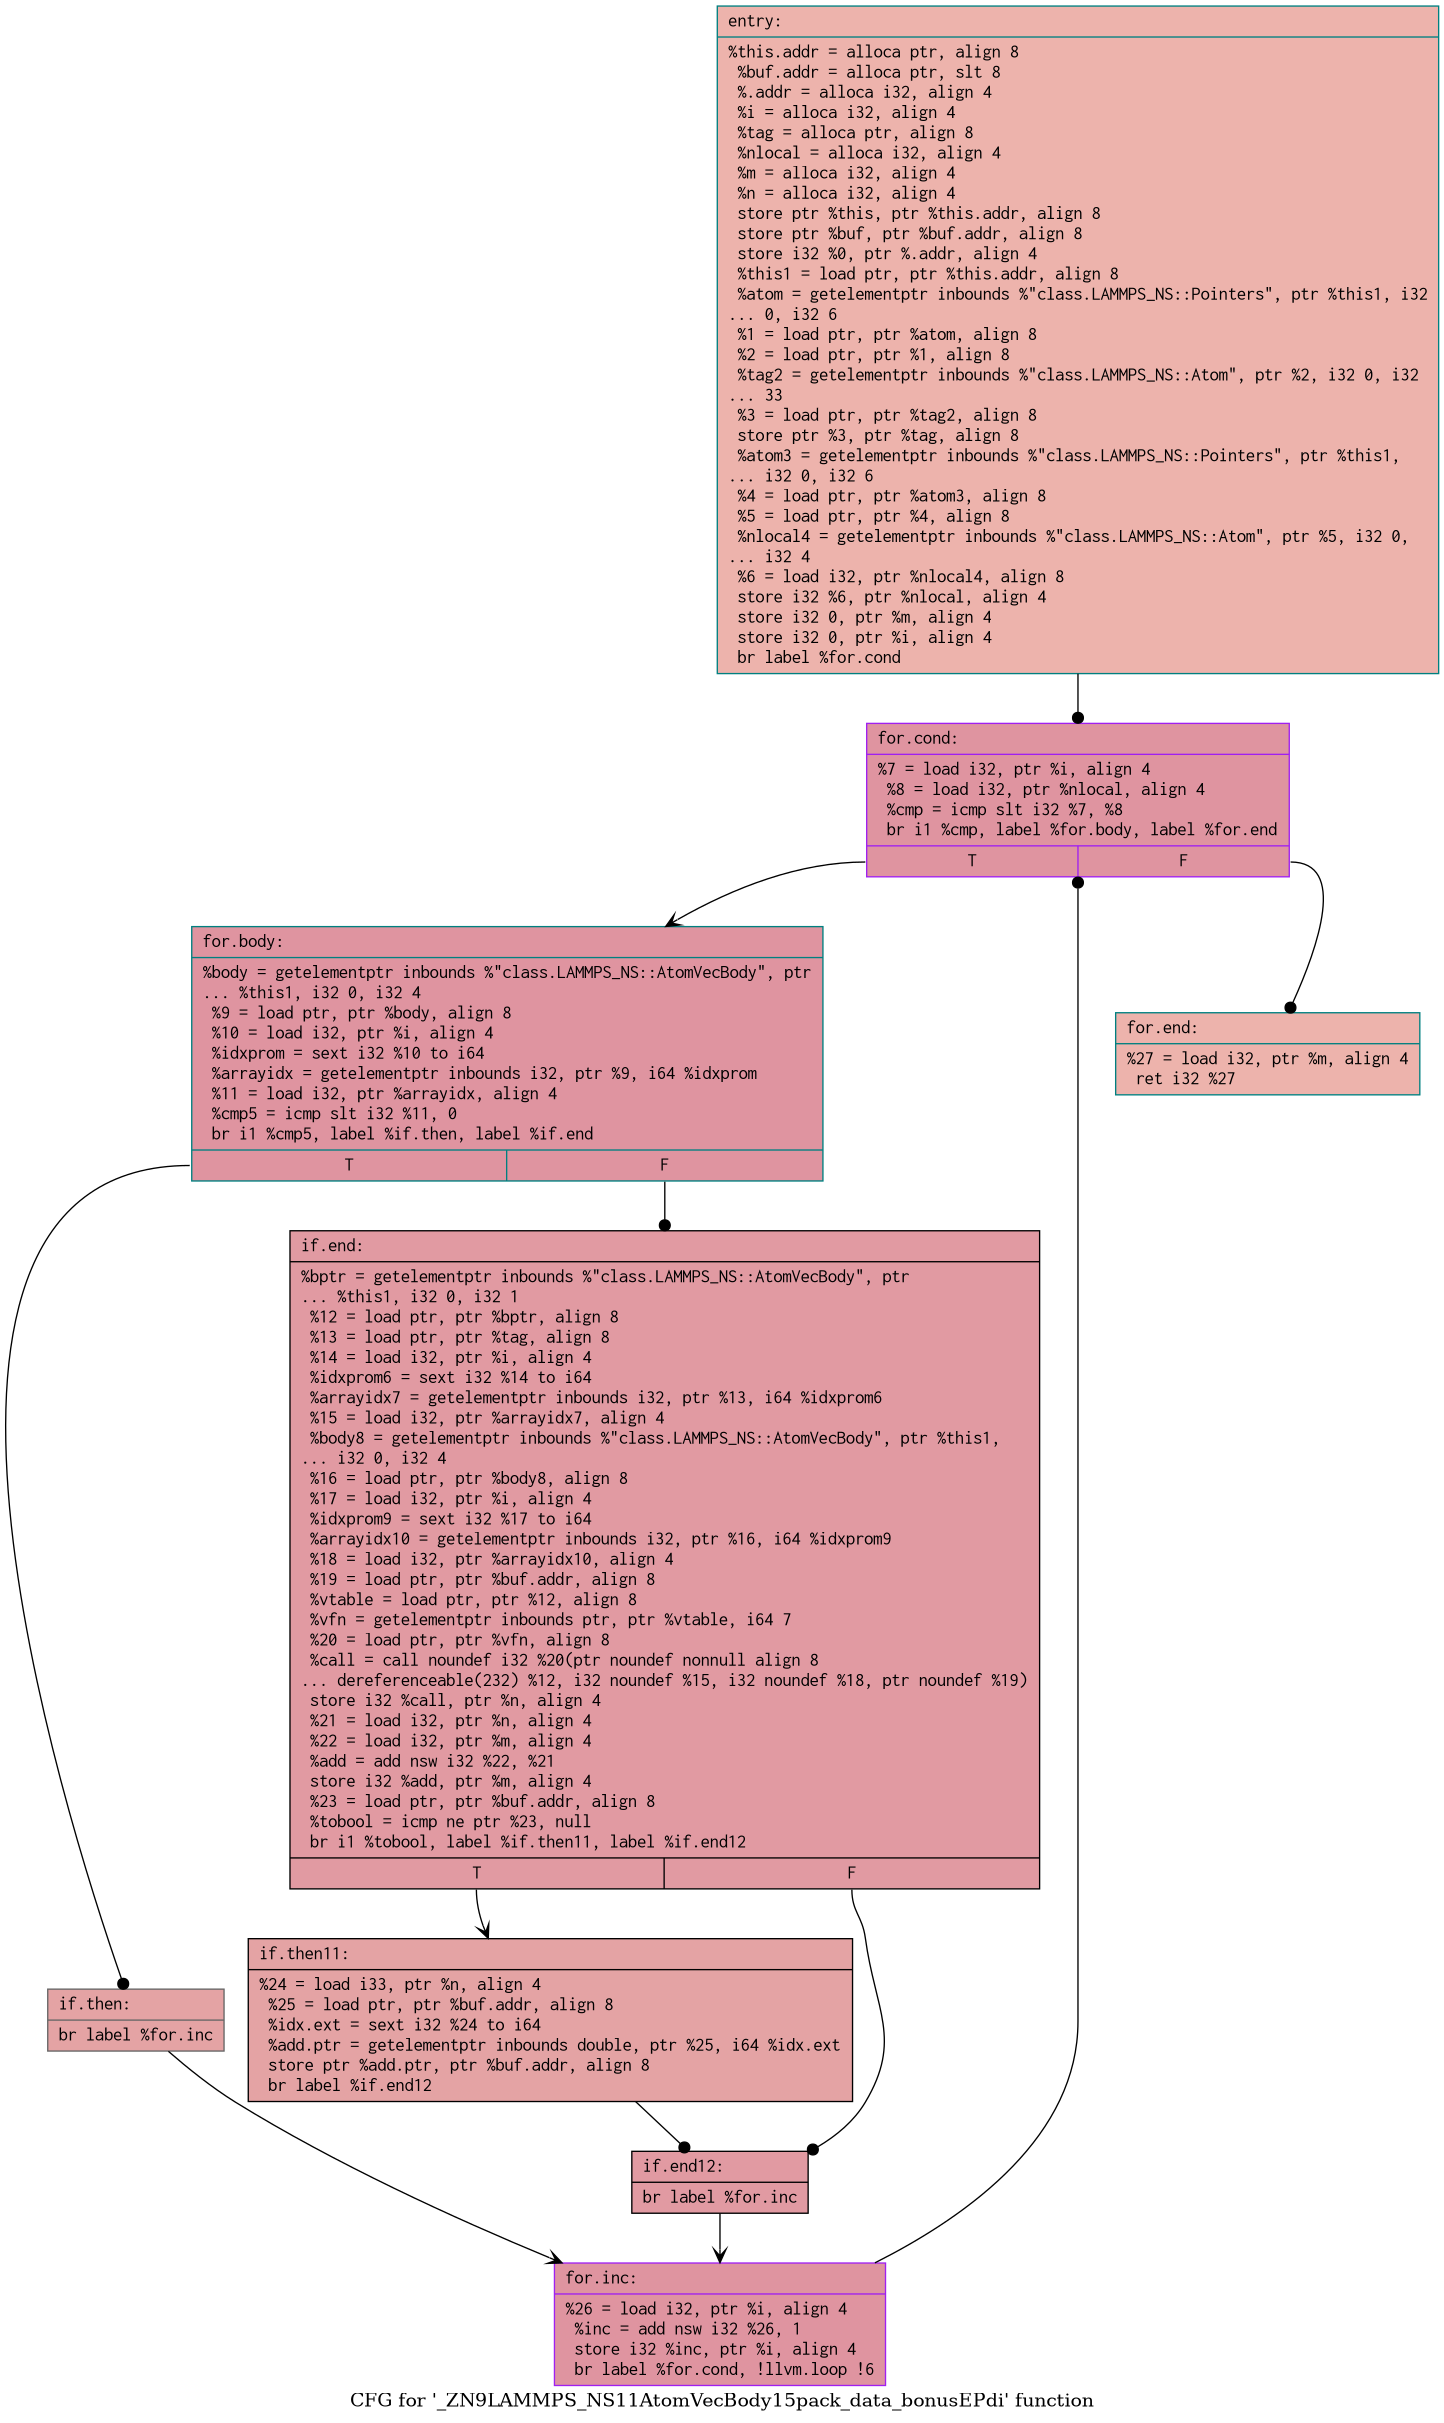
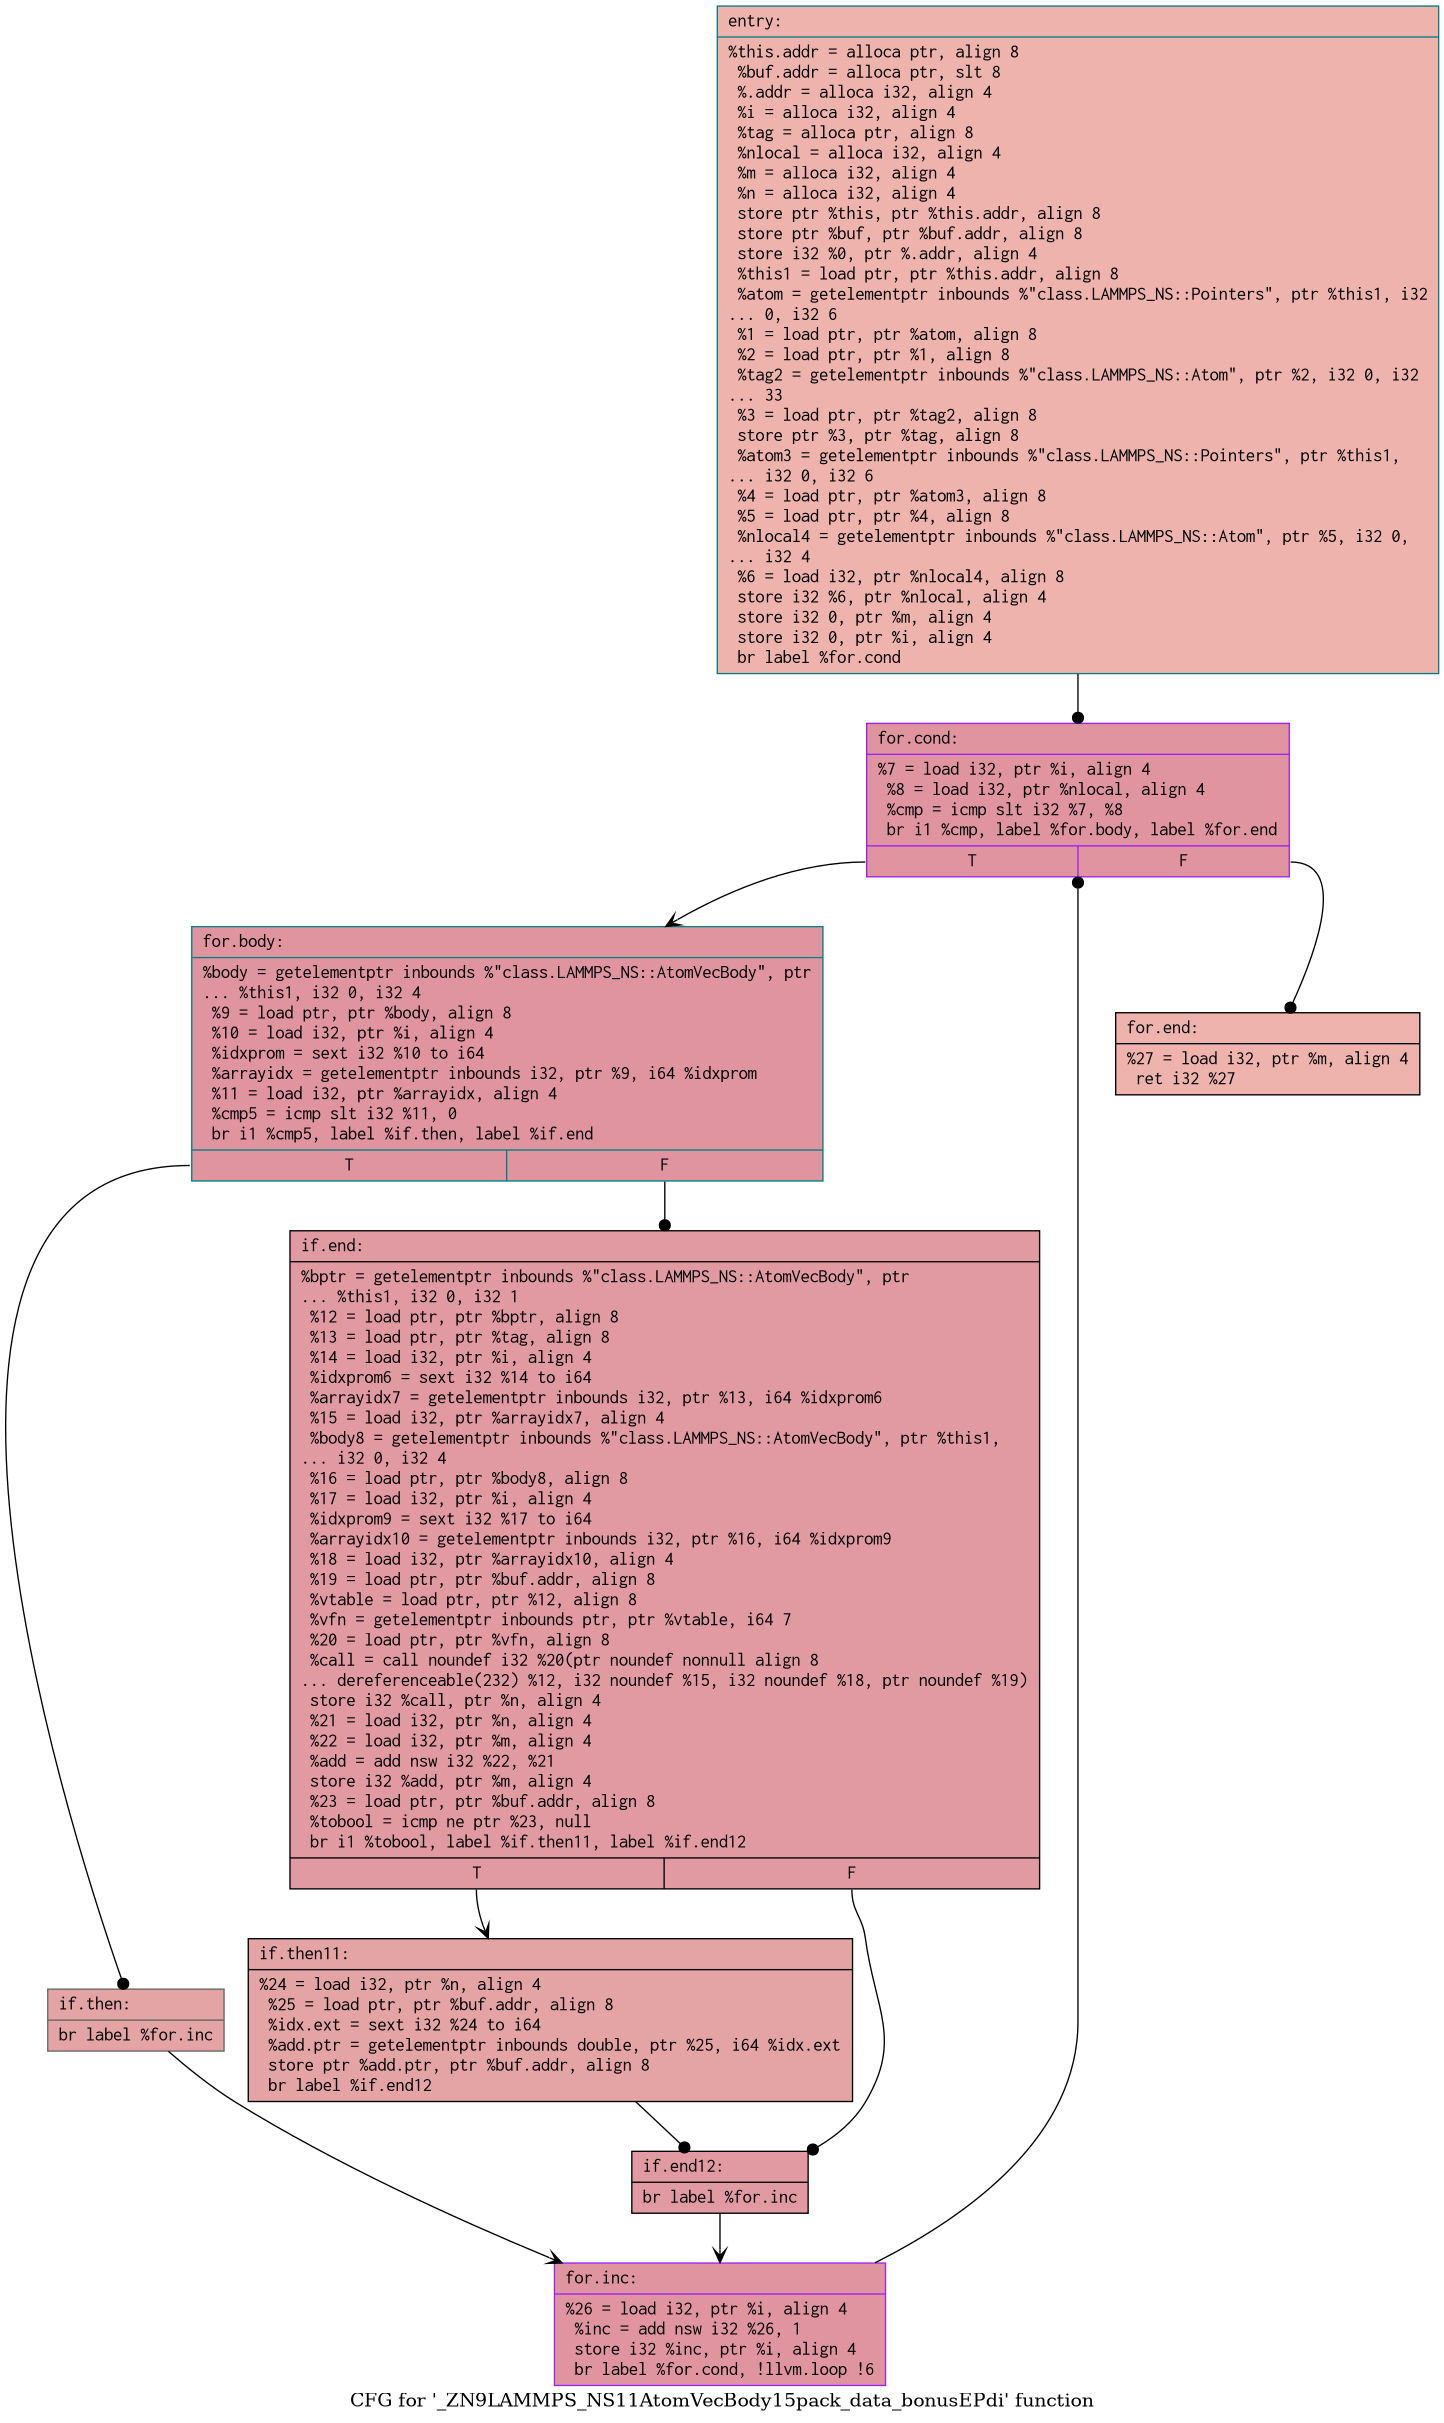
node "for.end:": color teal -> black
node "if.then11:": text "%24 = load i33, ptr %n, align 4" -> "%24 = load i32, ptr %n, align 4"
